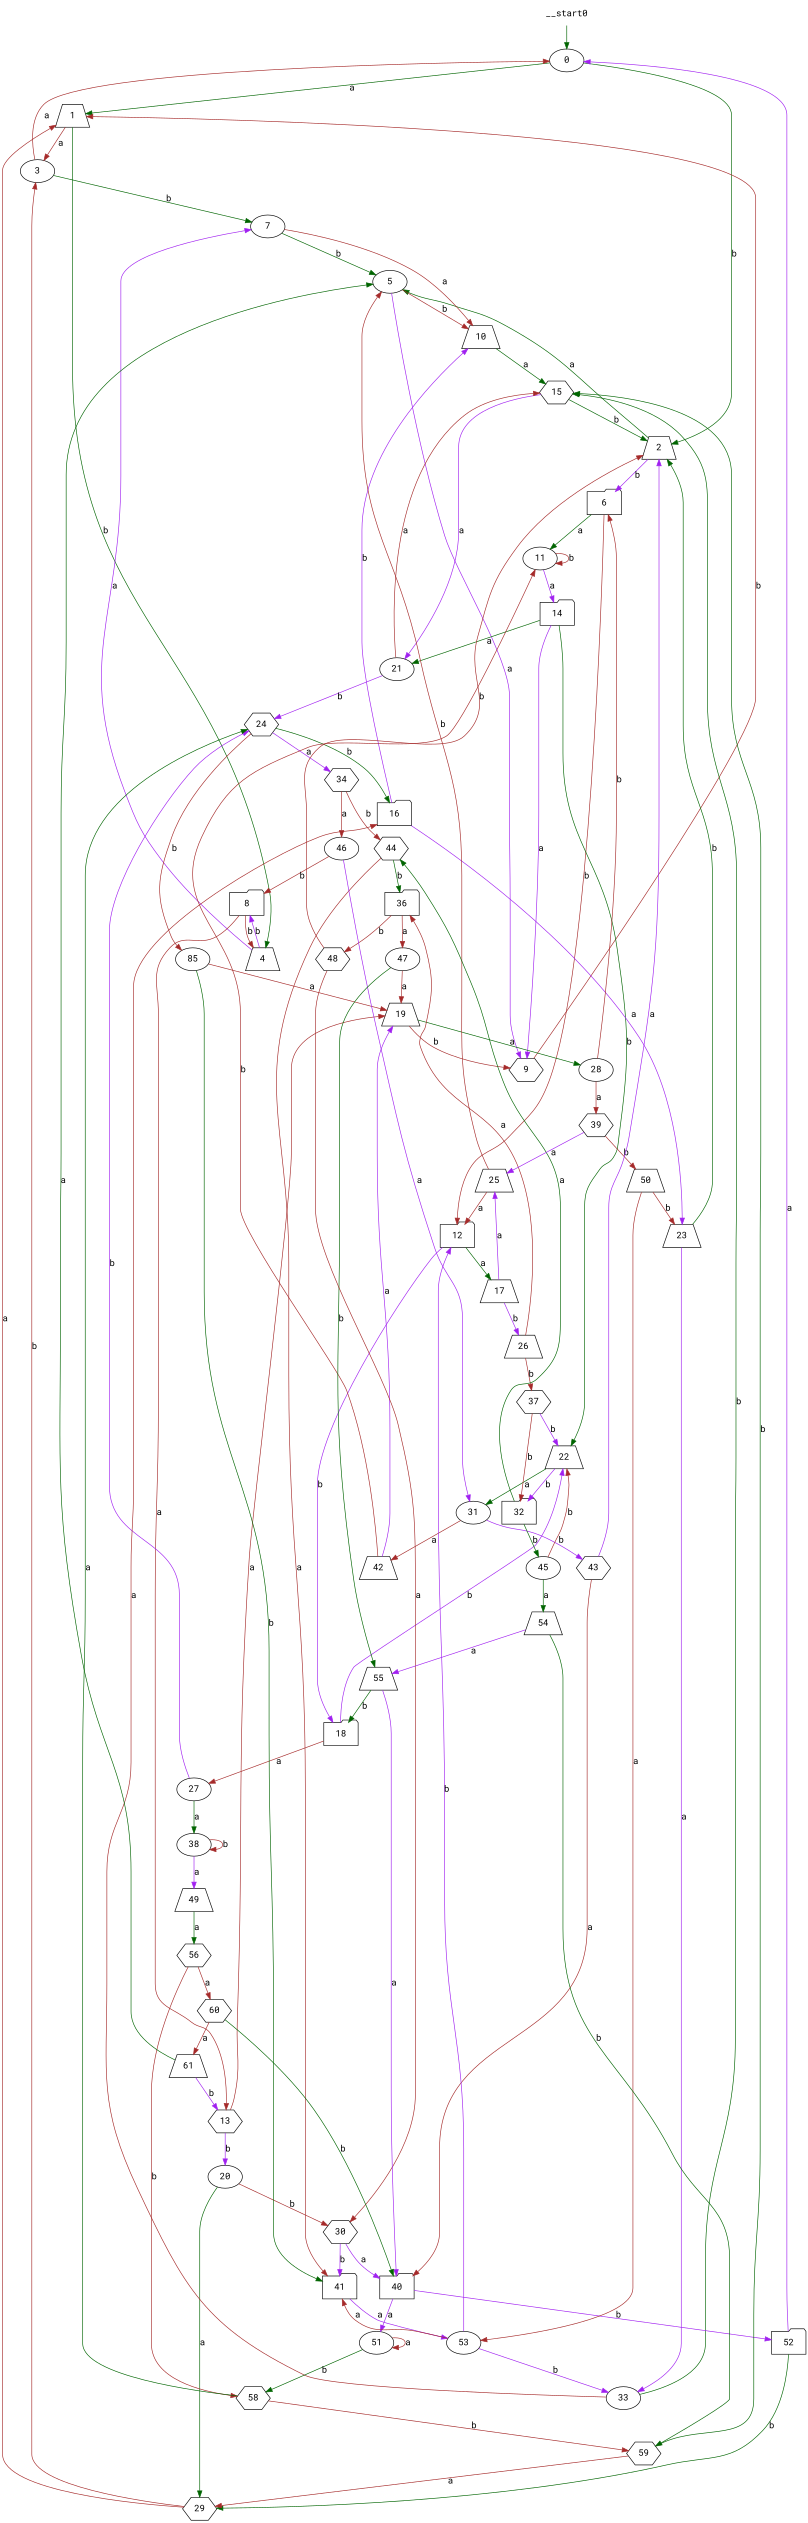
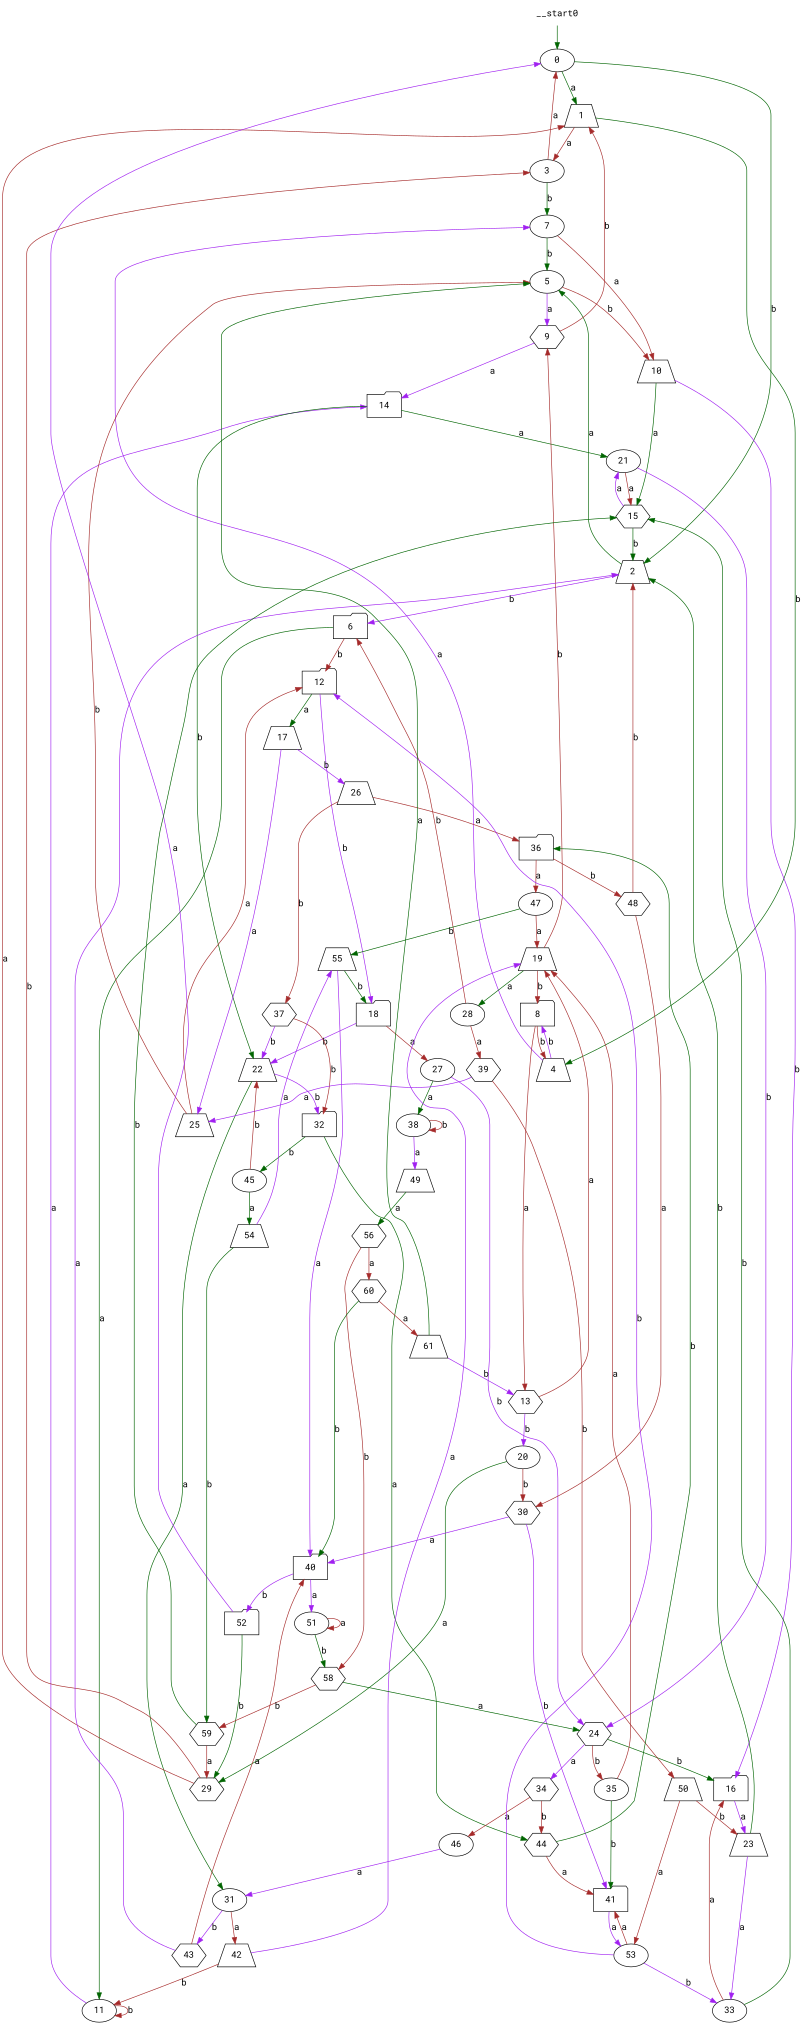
edge "16" -> "10": reversed
edge "14" -> "9": reversed
edge "46" -> "8": now "19" -> "8"
node "85": label "85" -> "35"
